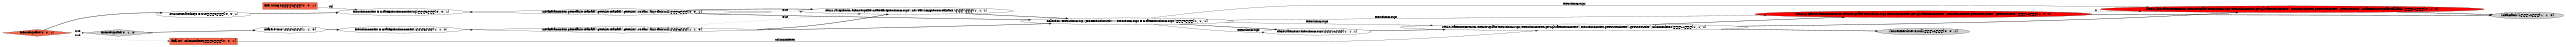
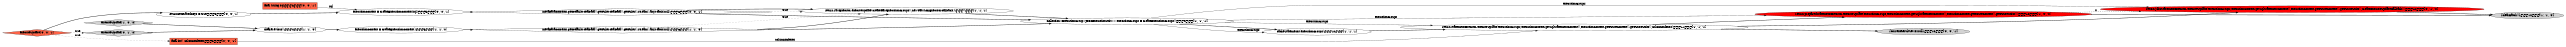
node "executeUpdate['1', '0', '0']": added
